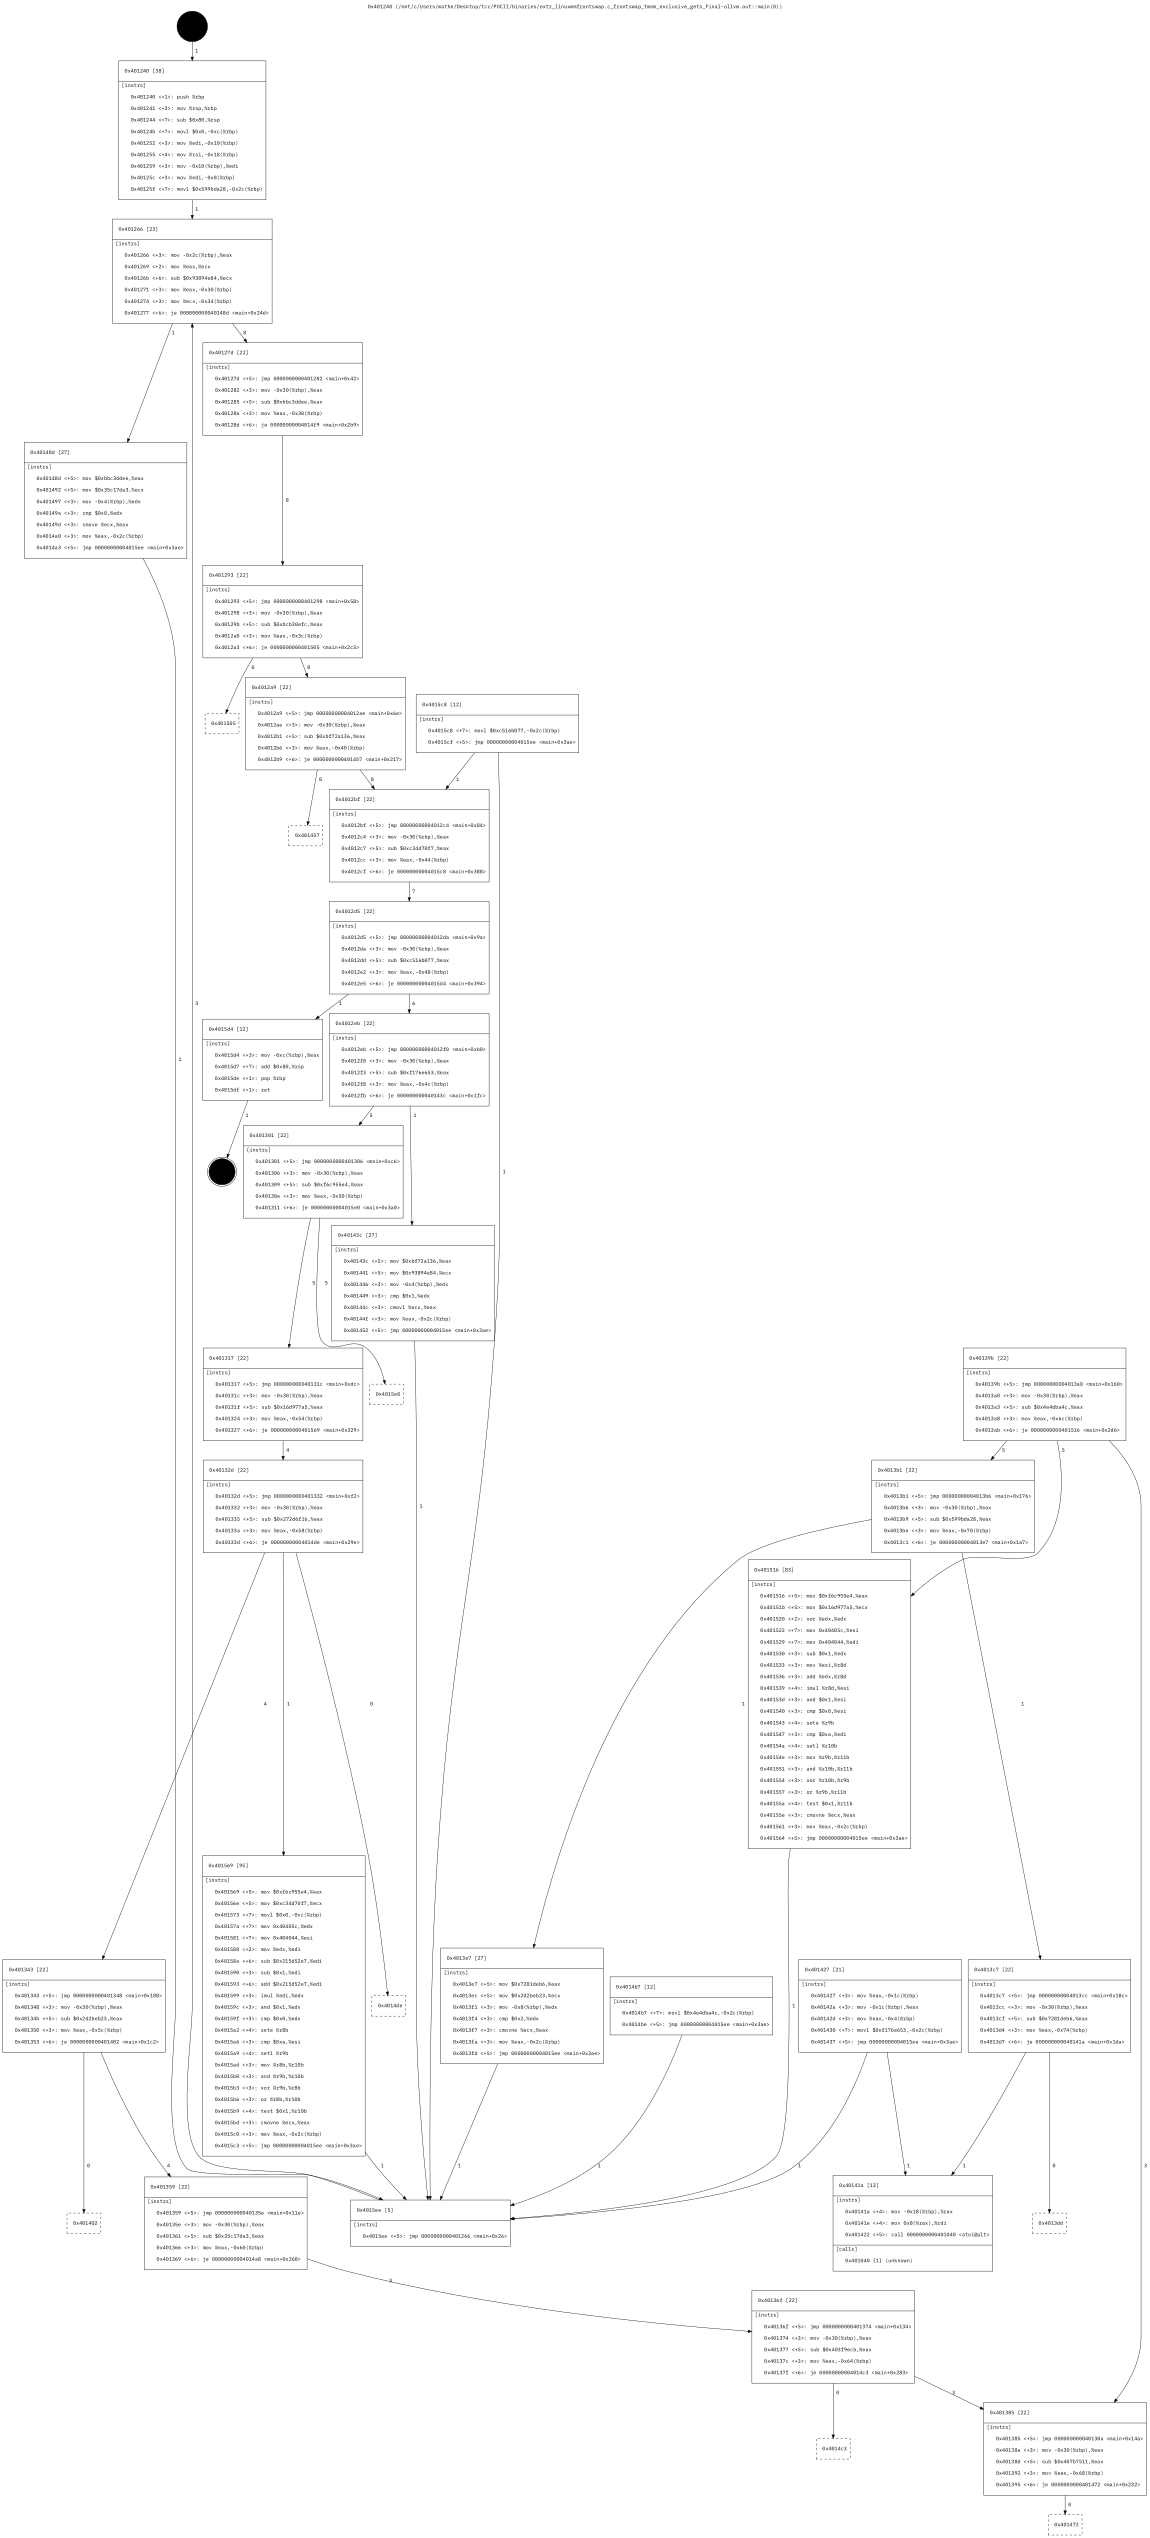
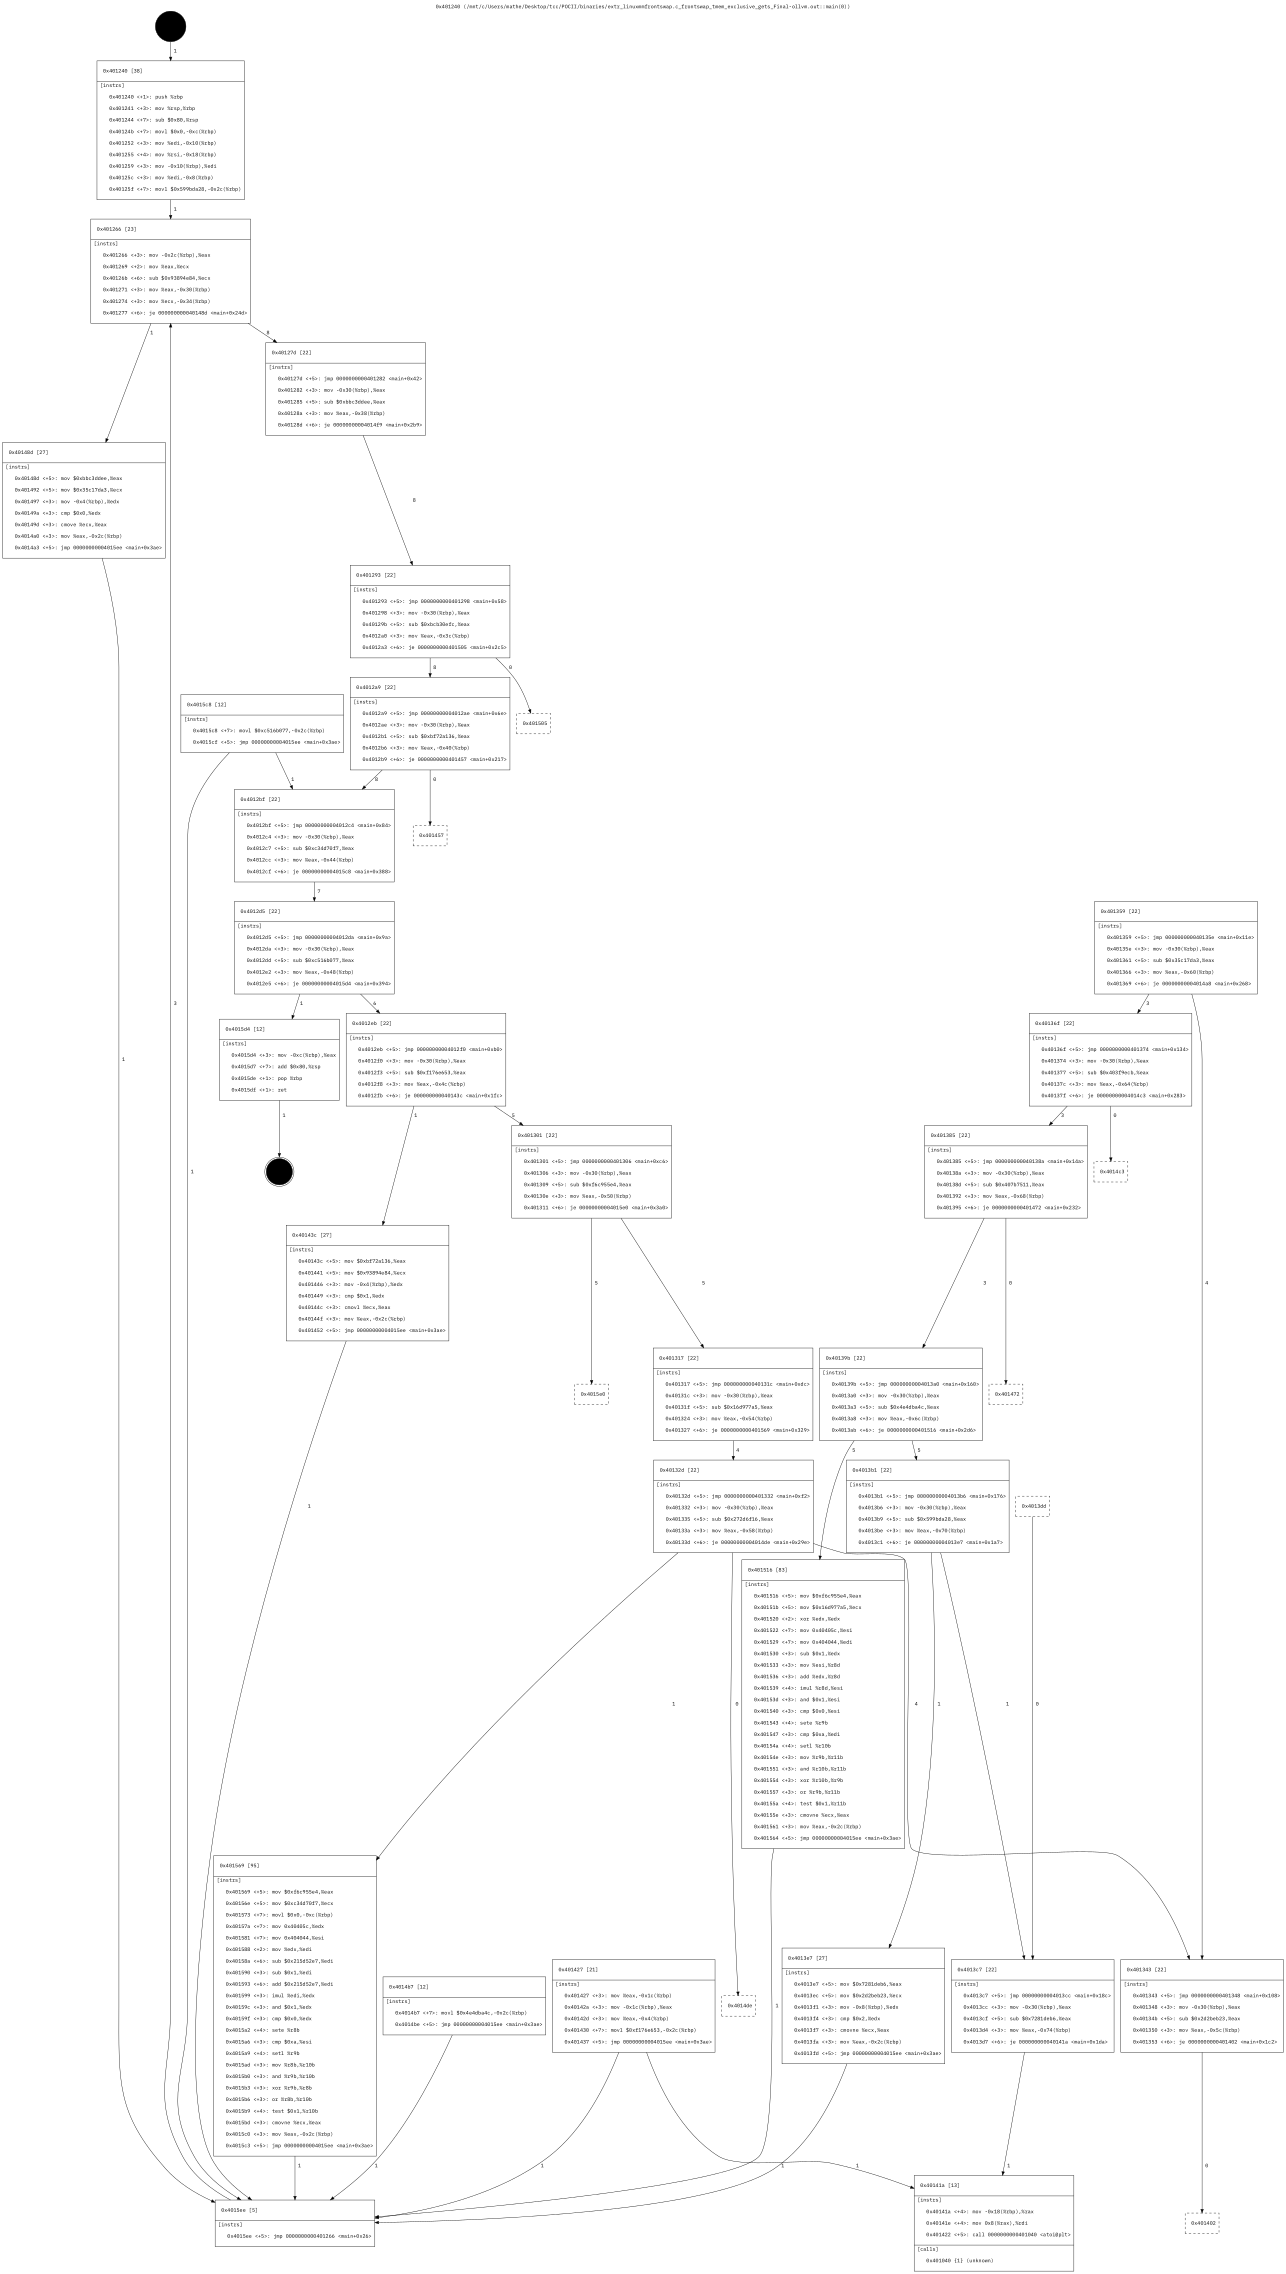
edge "0x40139b [22]" -> "0x401385 [22]": reversed
edge "0x401343 [22]" -> "0x401359 [22]": reversed
edge "0x4013c7 [22]" -> "0x4013dd": reversed
